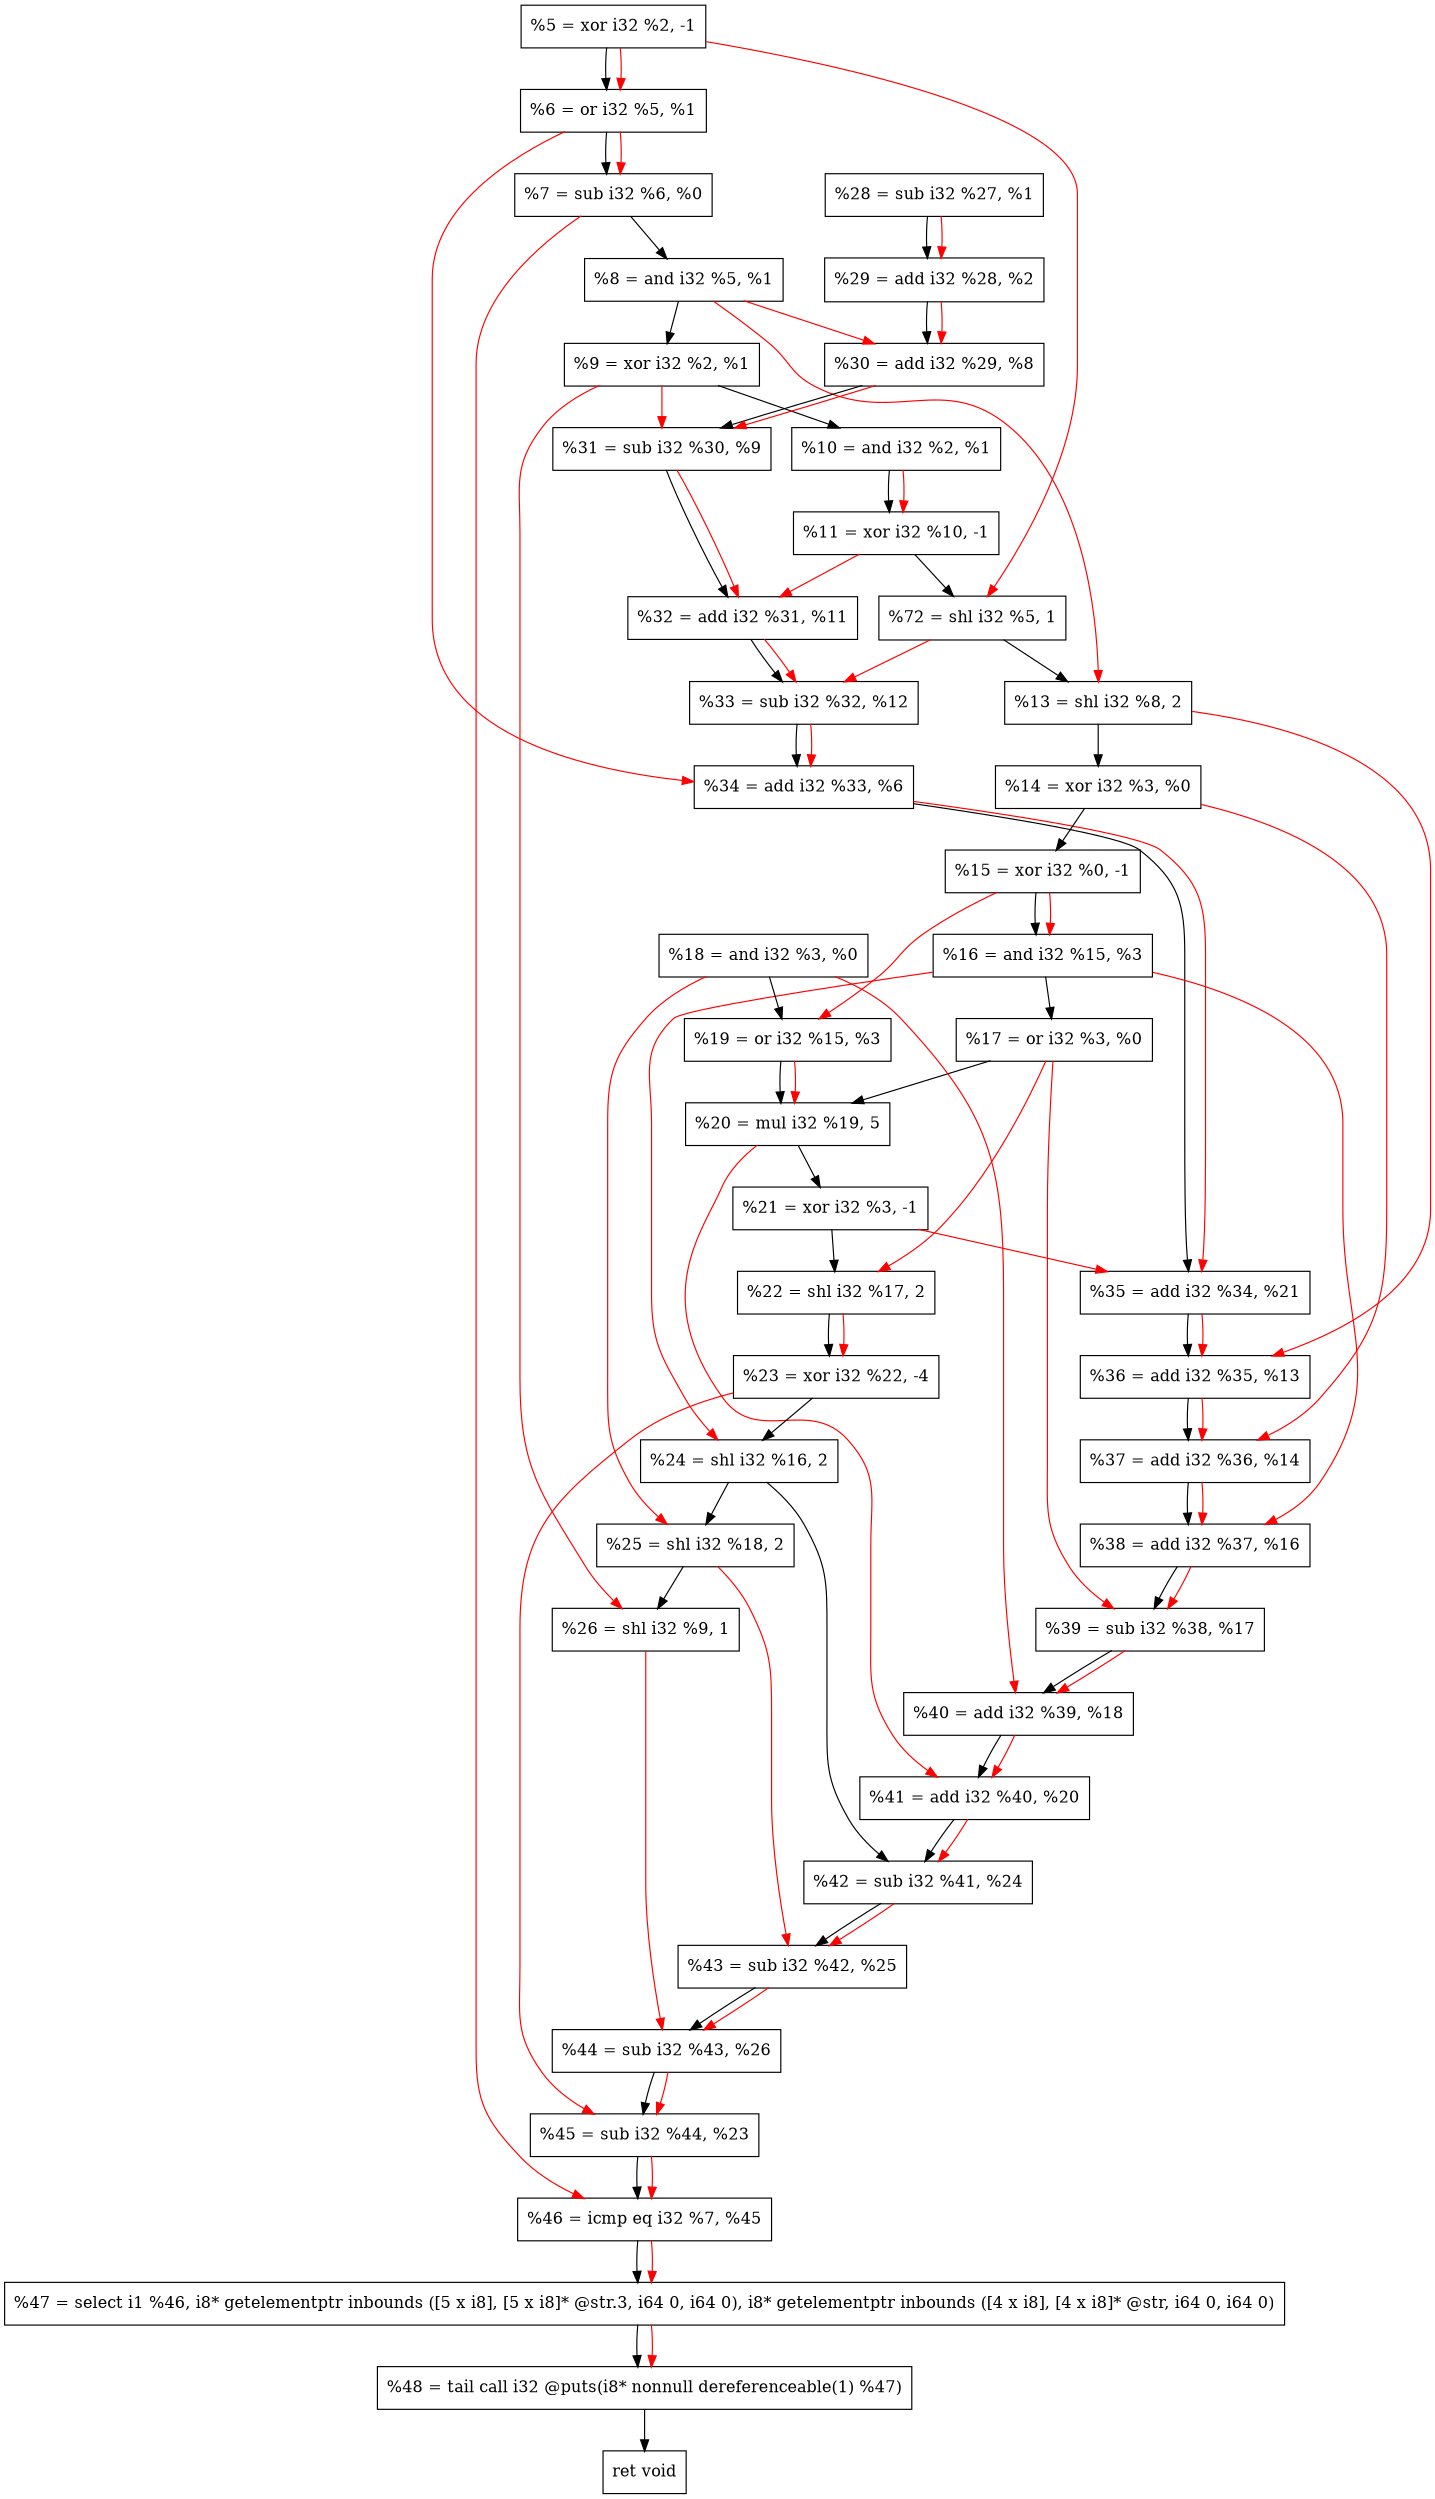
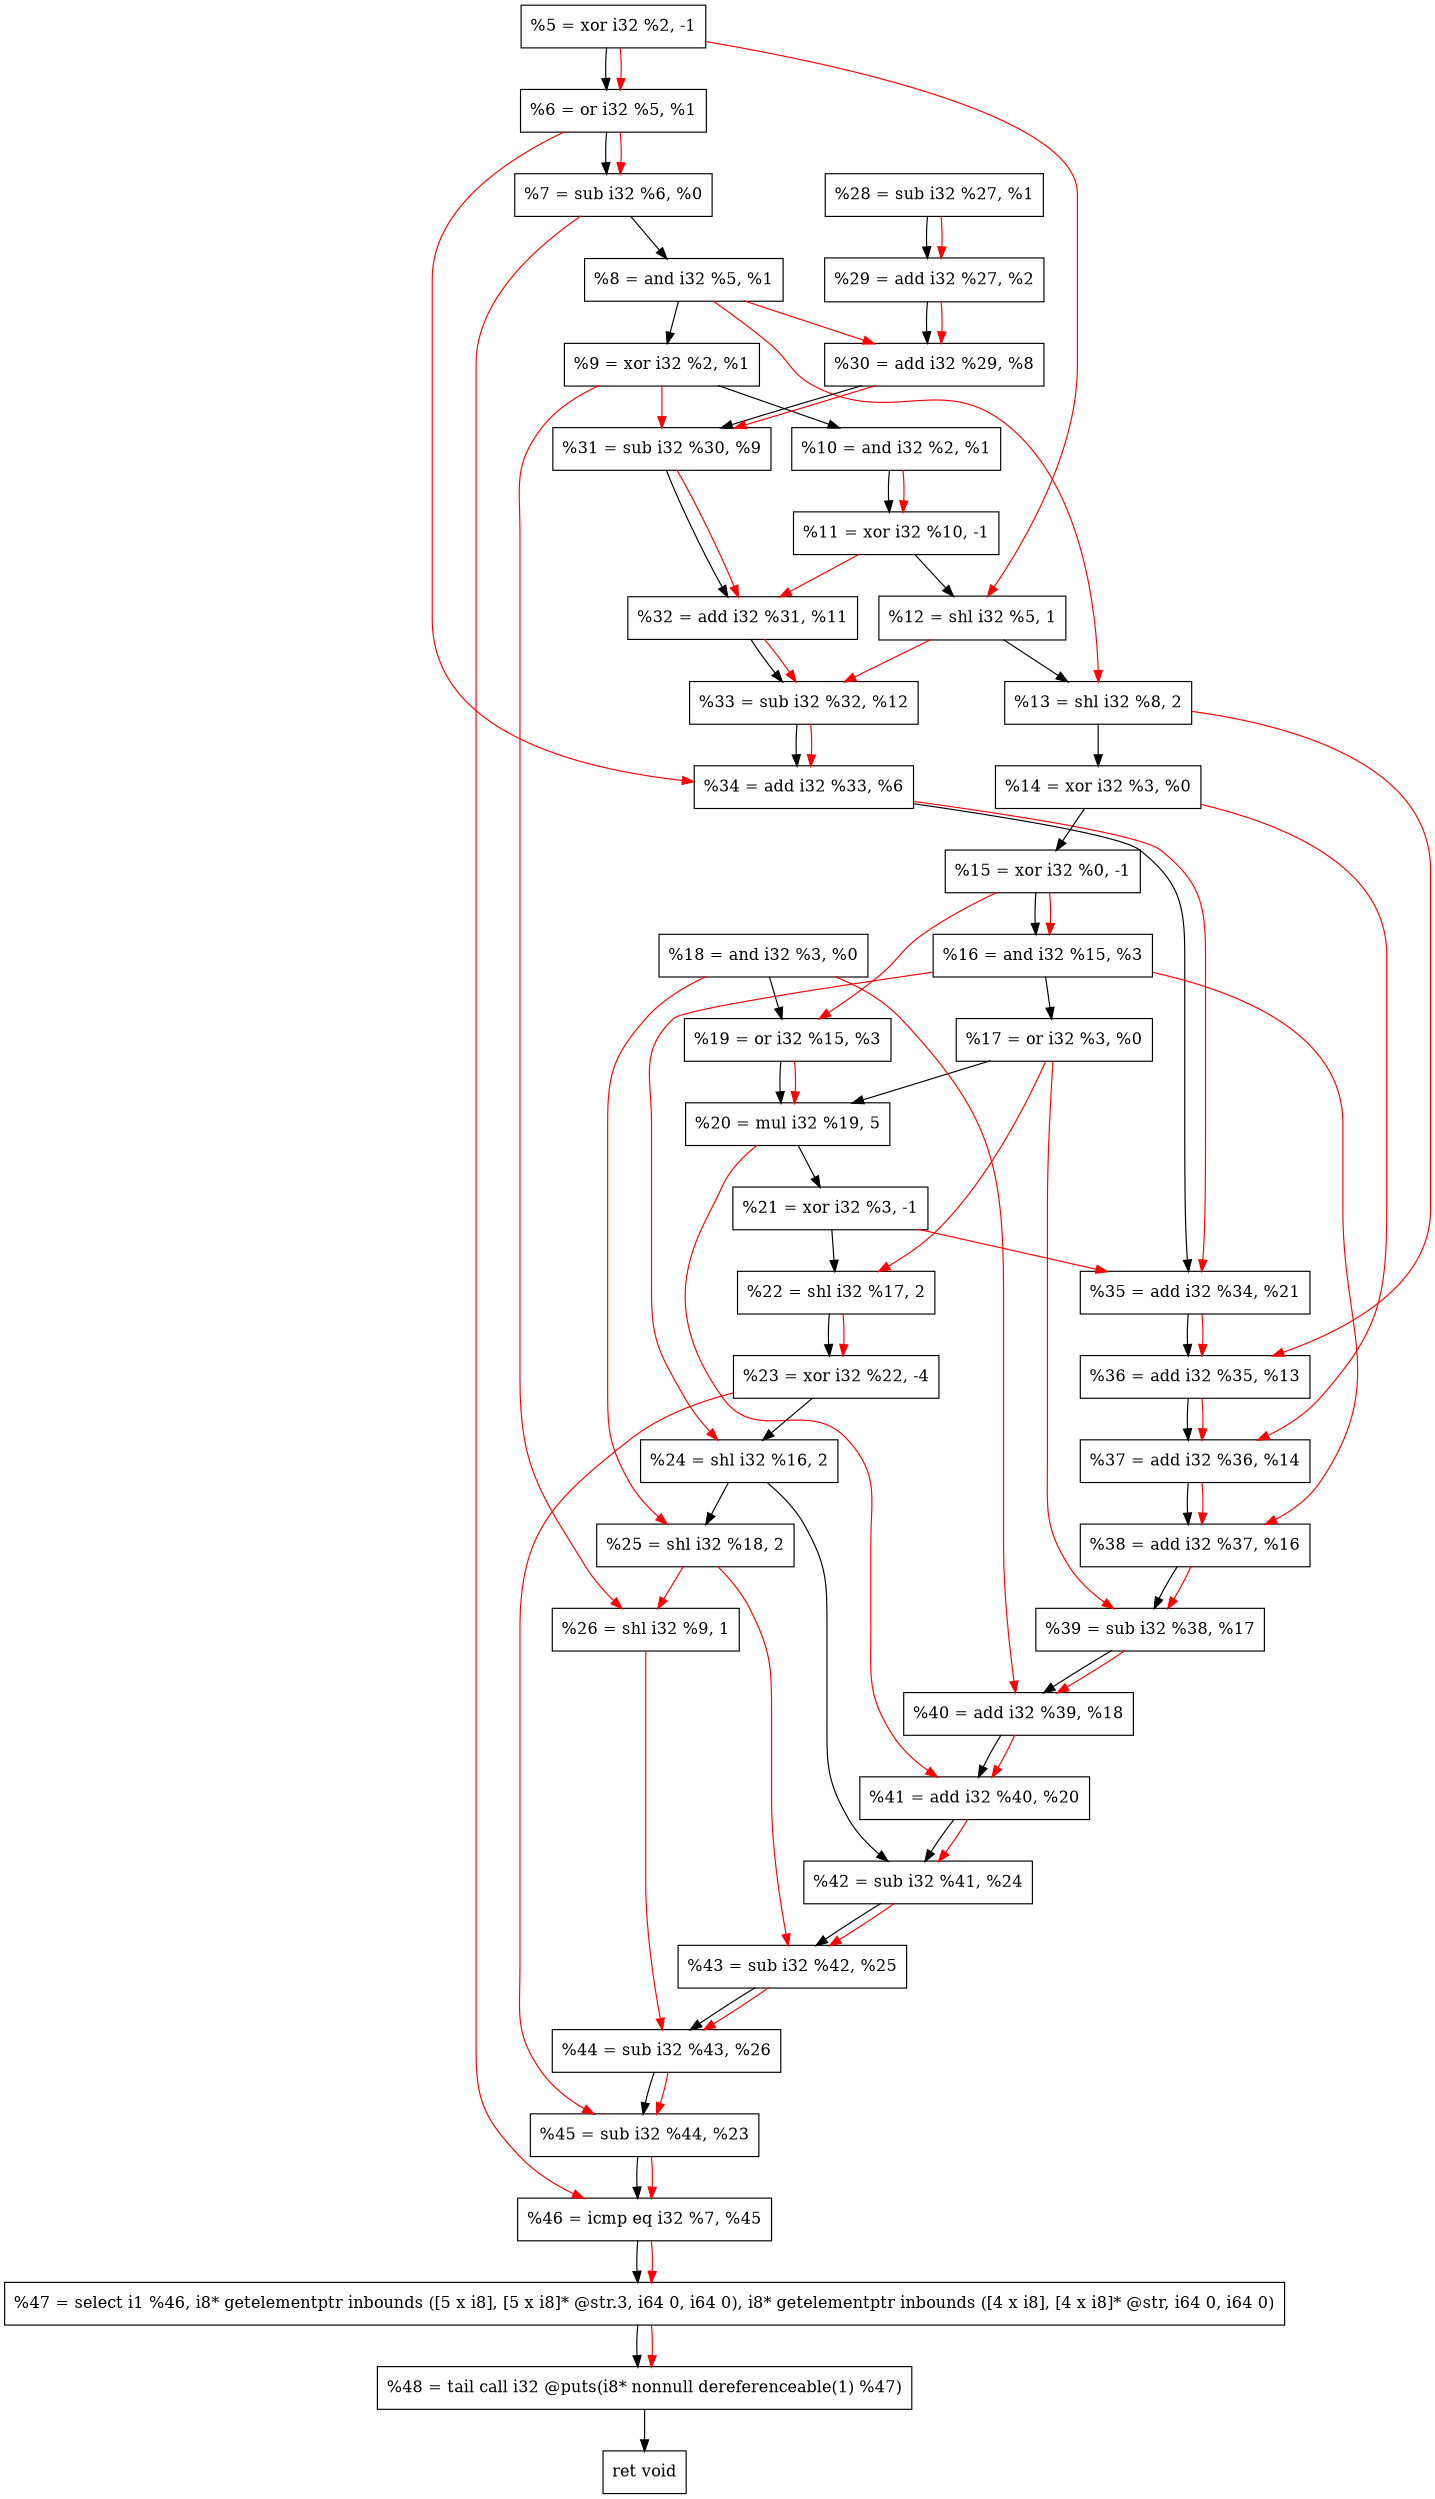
node "%29 = add i32 %28, %2": label "%29 = add i32 %28, %2" -> "%29 = add i32 %27, %2"
node "%72 = shl i32 %5, 1": label "%72 = shl i32 %5, 1" -> "%12 = shl i32 %5, 1"
edge "%25 = shl i32 %18, 2" -> "%26 = shl i32 %9, 1": color black -> red
